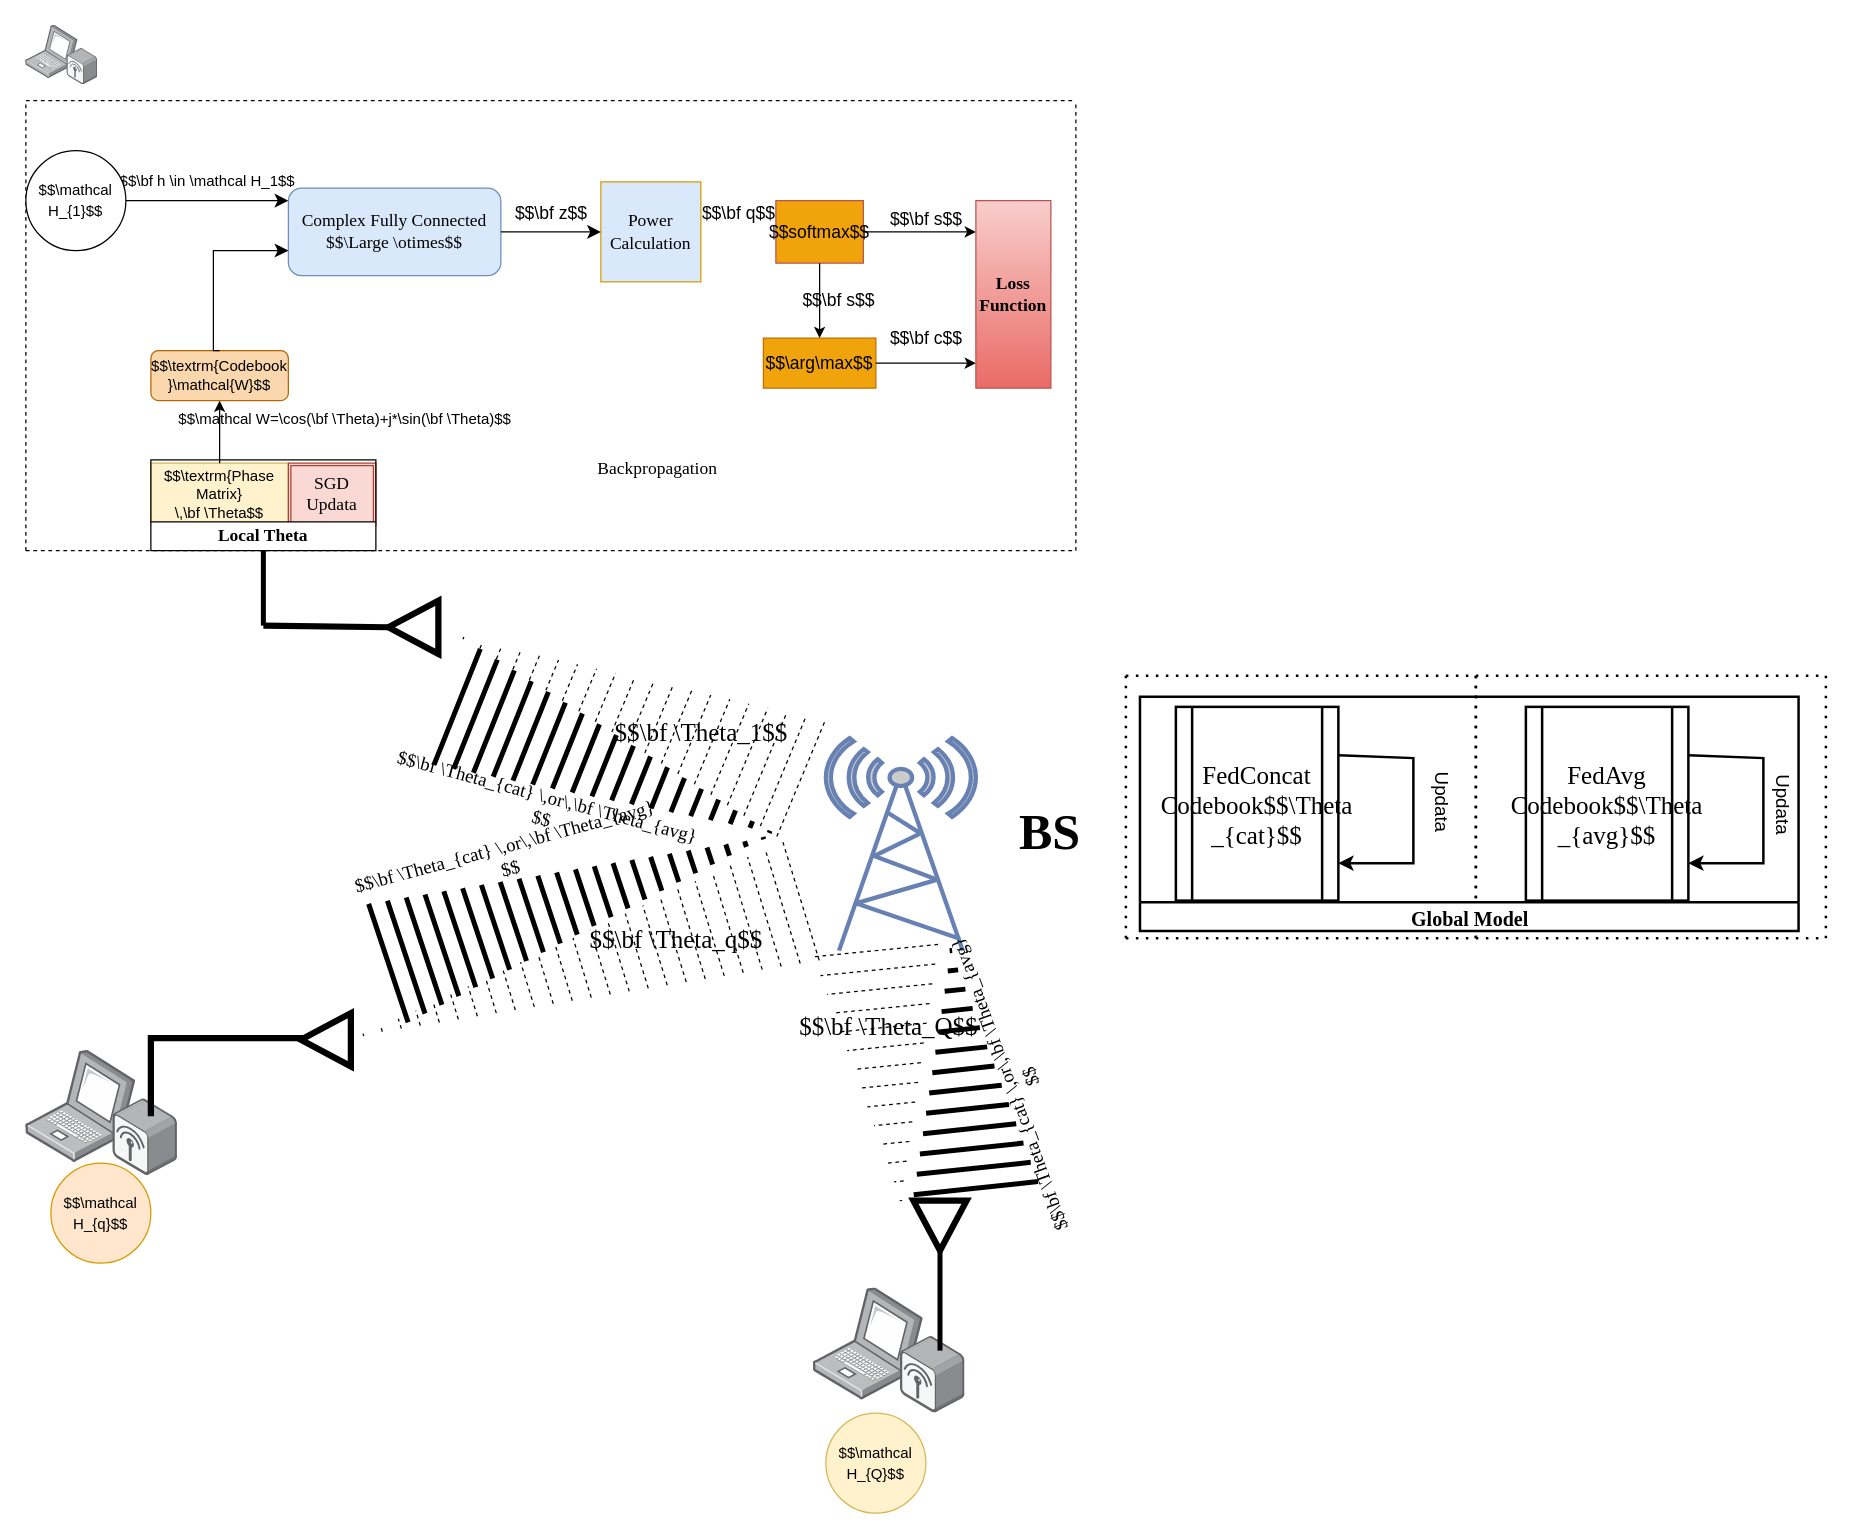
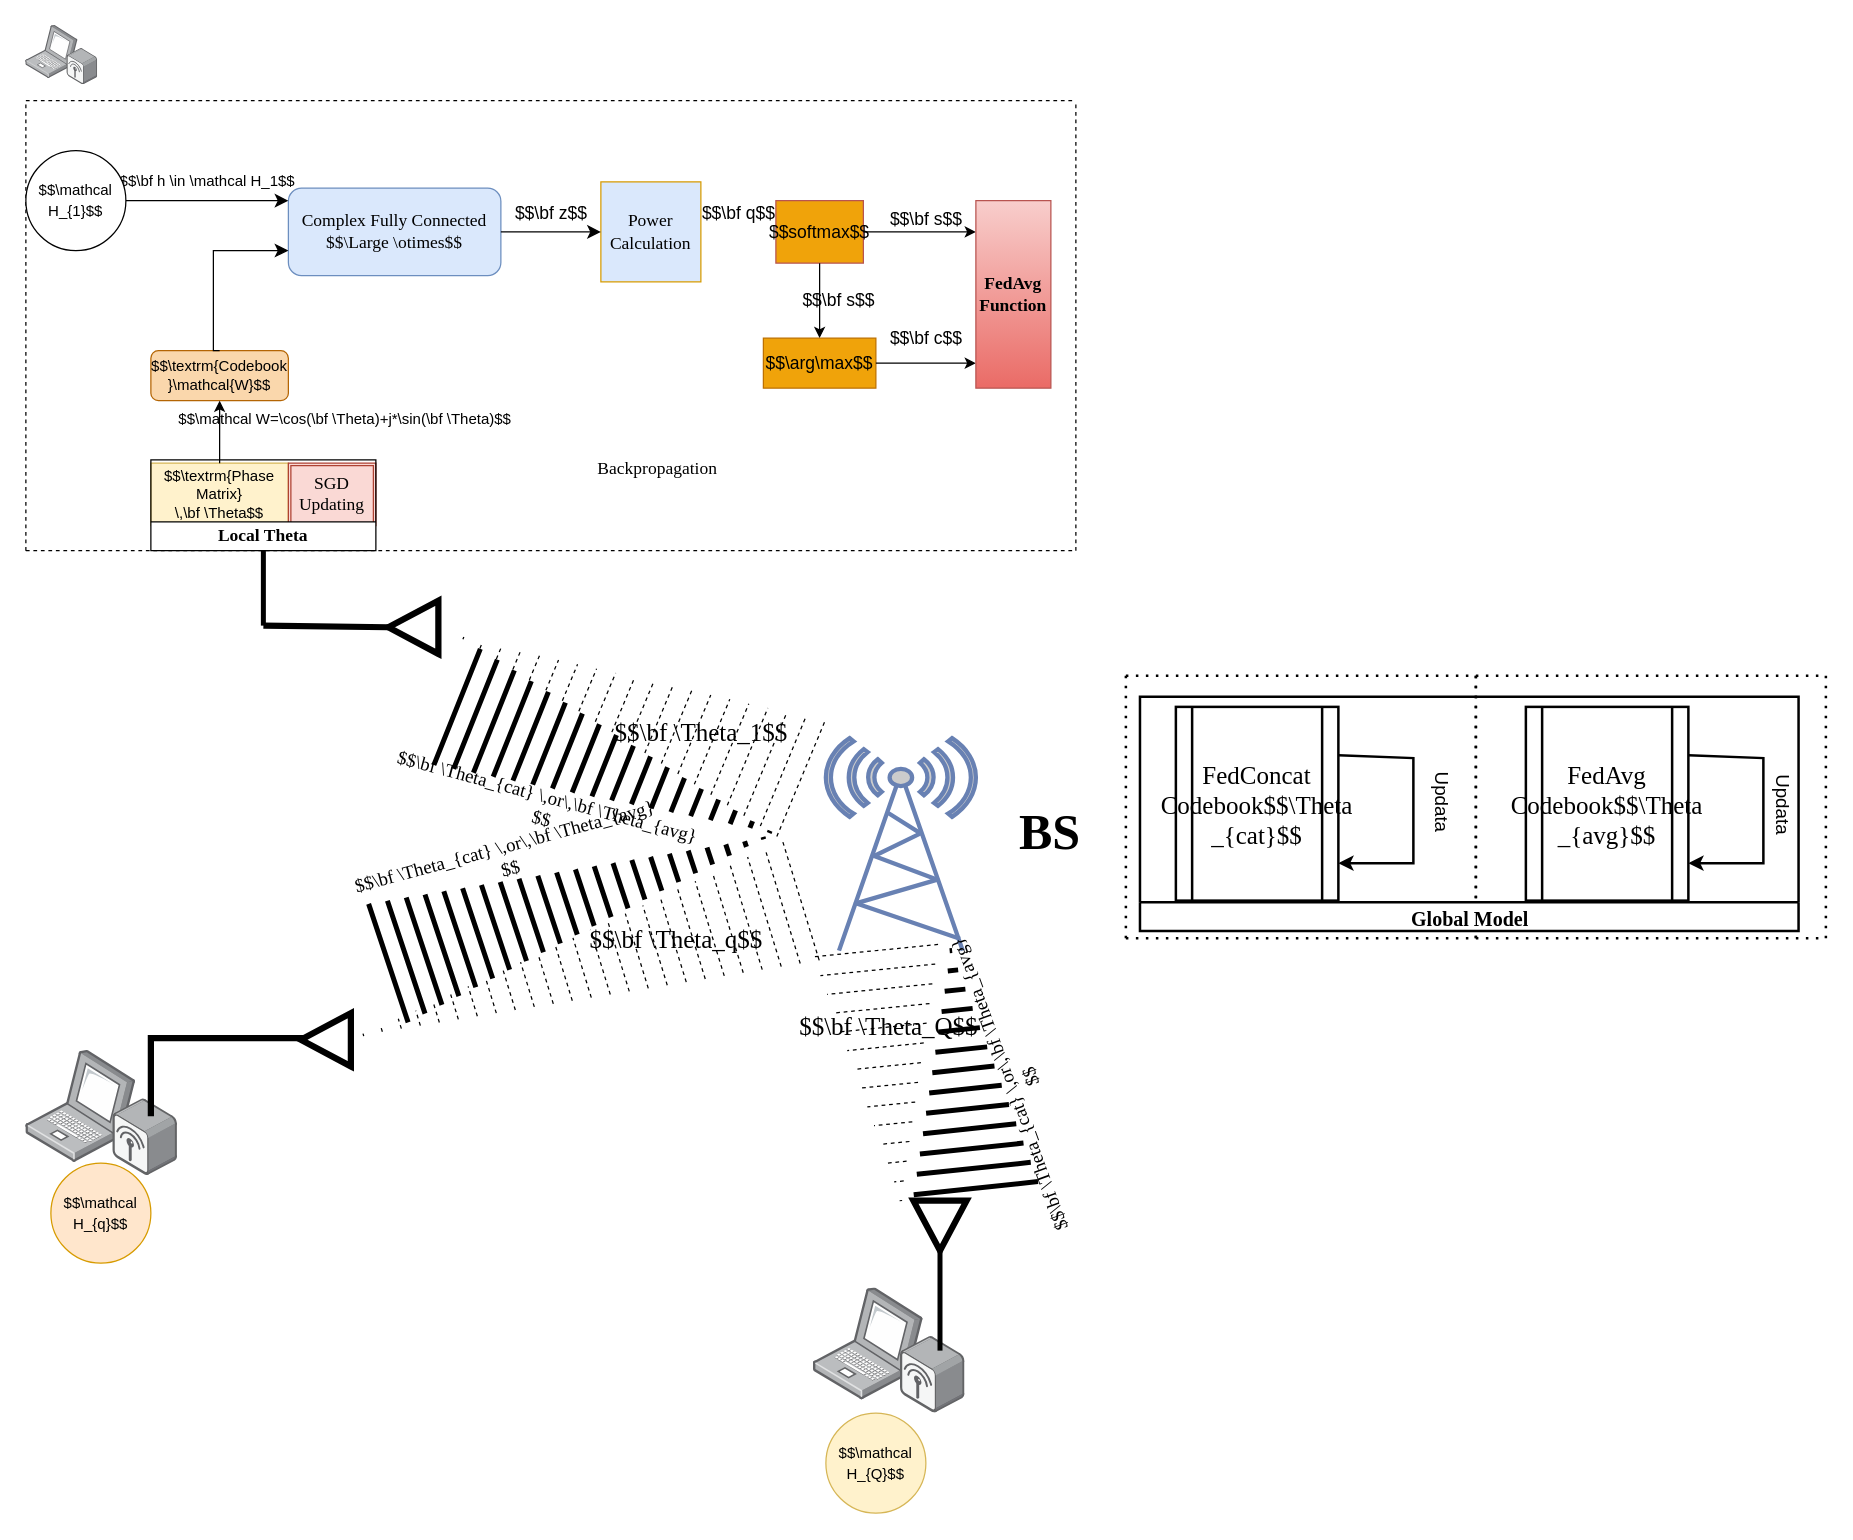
node "Loss Function": label "Loss Function" -> "FedAvg Function"
node "SGD Updata": label "SGD Updata" -> "SGD Updating"
